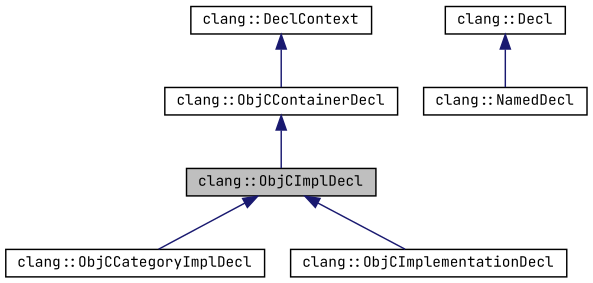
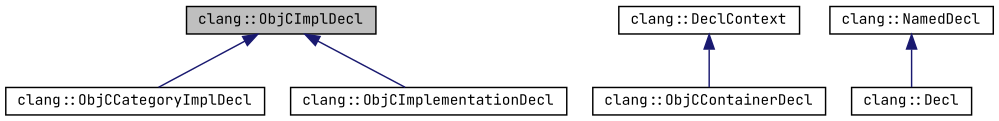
edge "clang::NamedDecl" -> "clang::Decl": reversed
edge "clang::ObjCImplDecl" -> "clang::ObjCContainerDecl": removed
